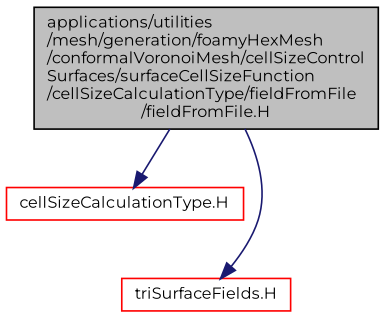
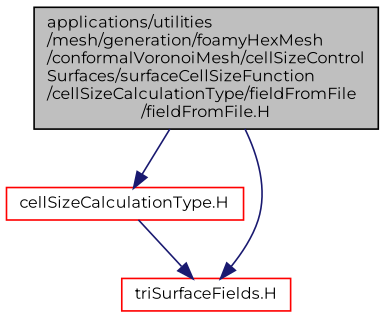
edge "cellSizeCalculationType.H" -> "triSurfaceFields.H": added
